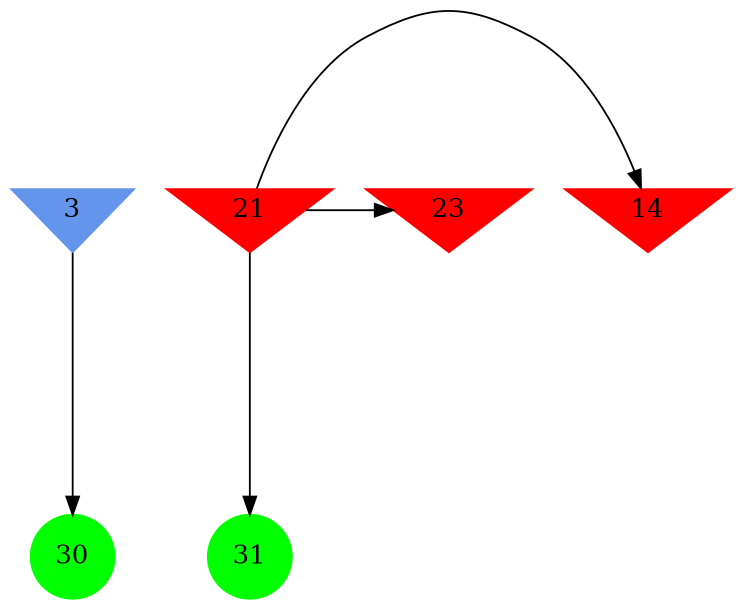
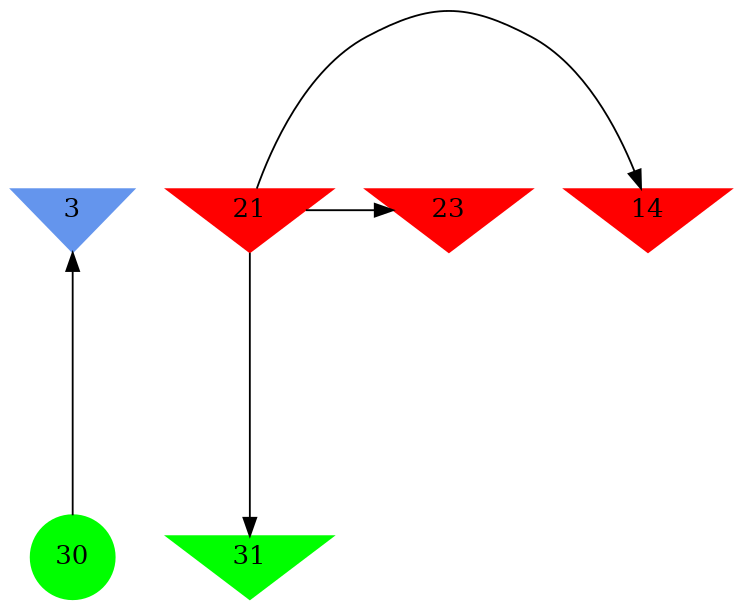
edge "3" -> "30": reversed
node "31": shape circle -> invtriangle
